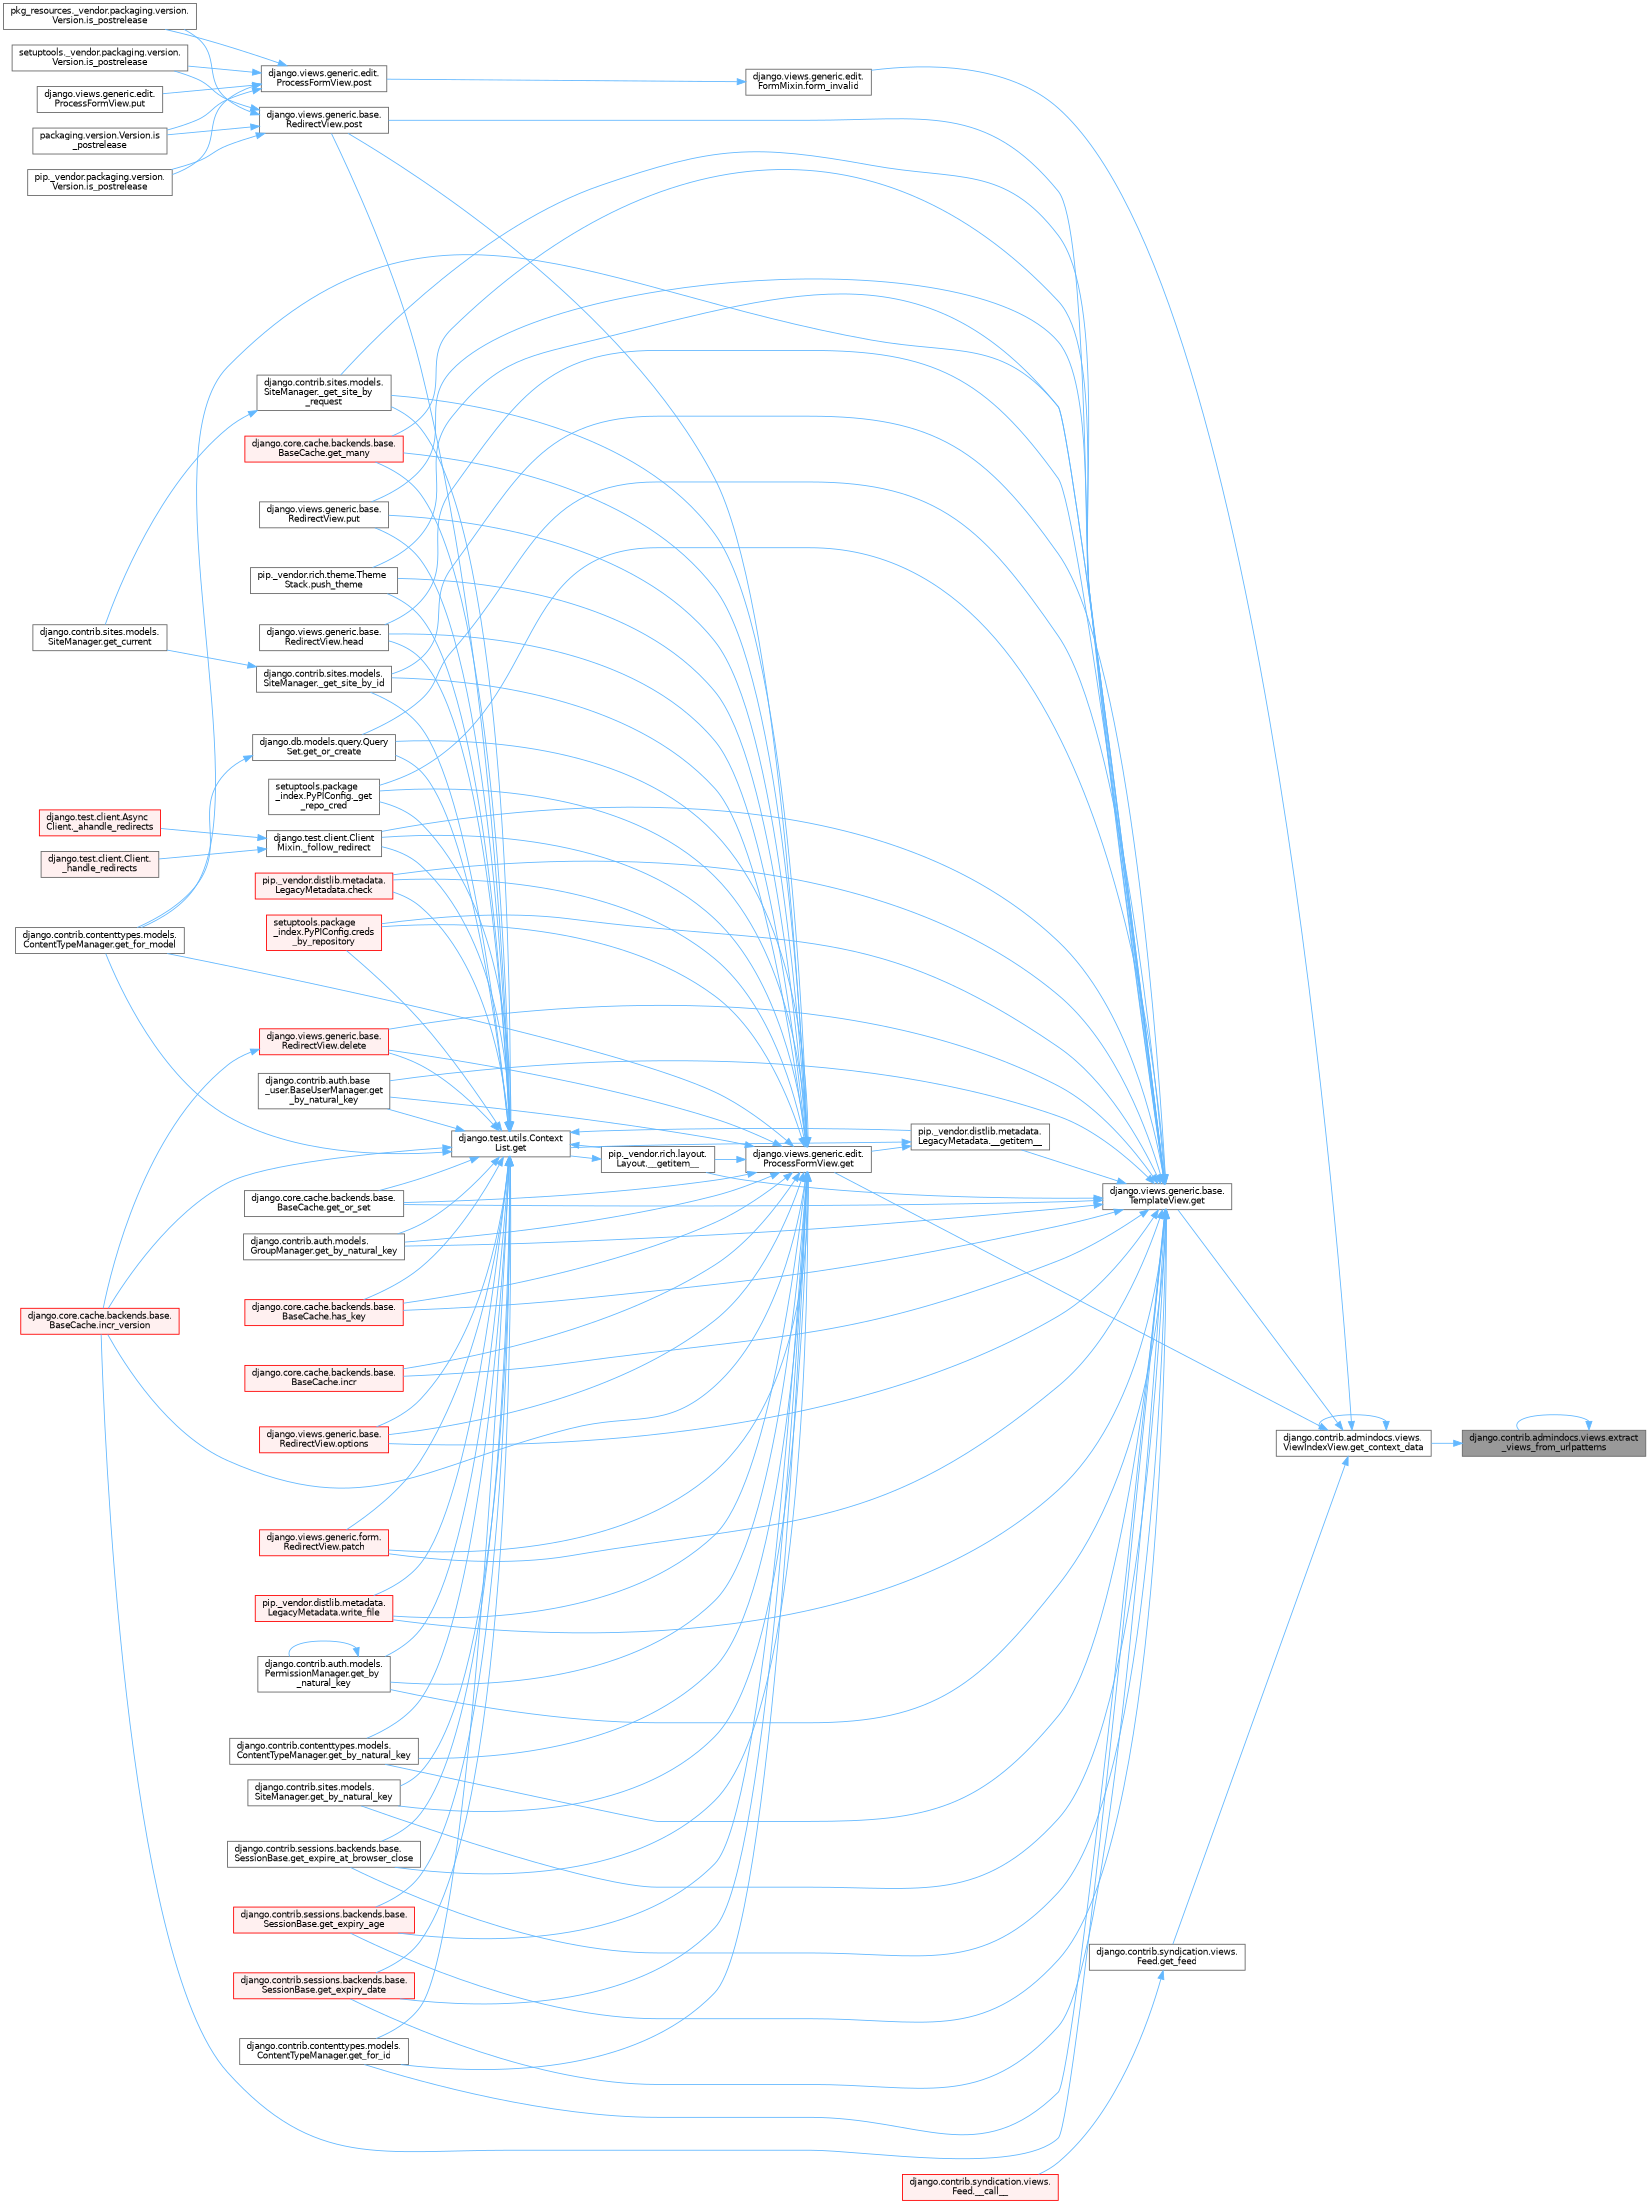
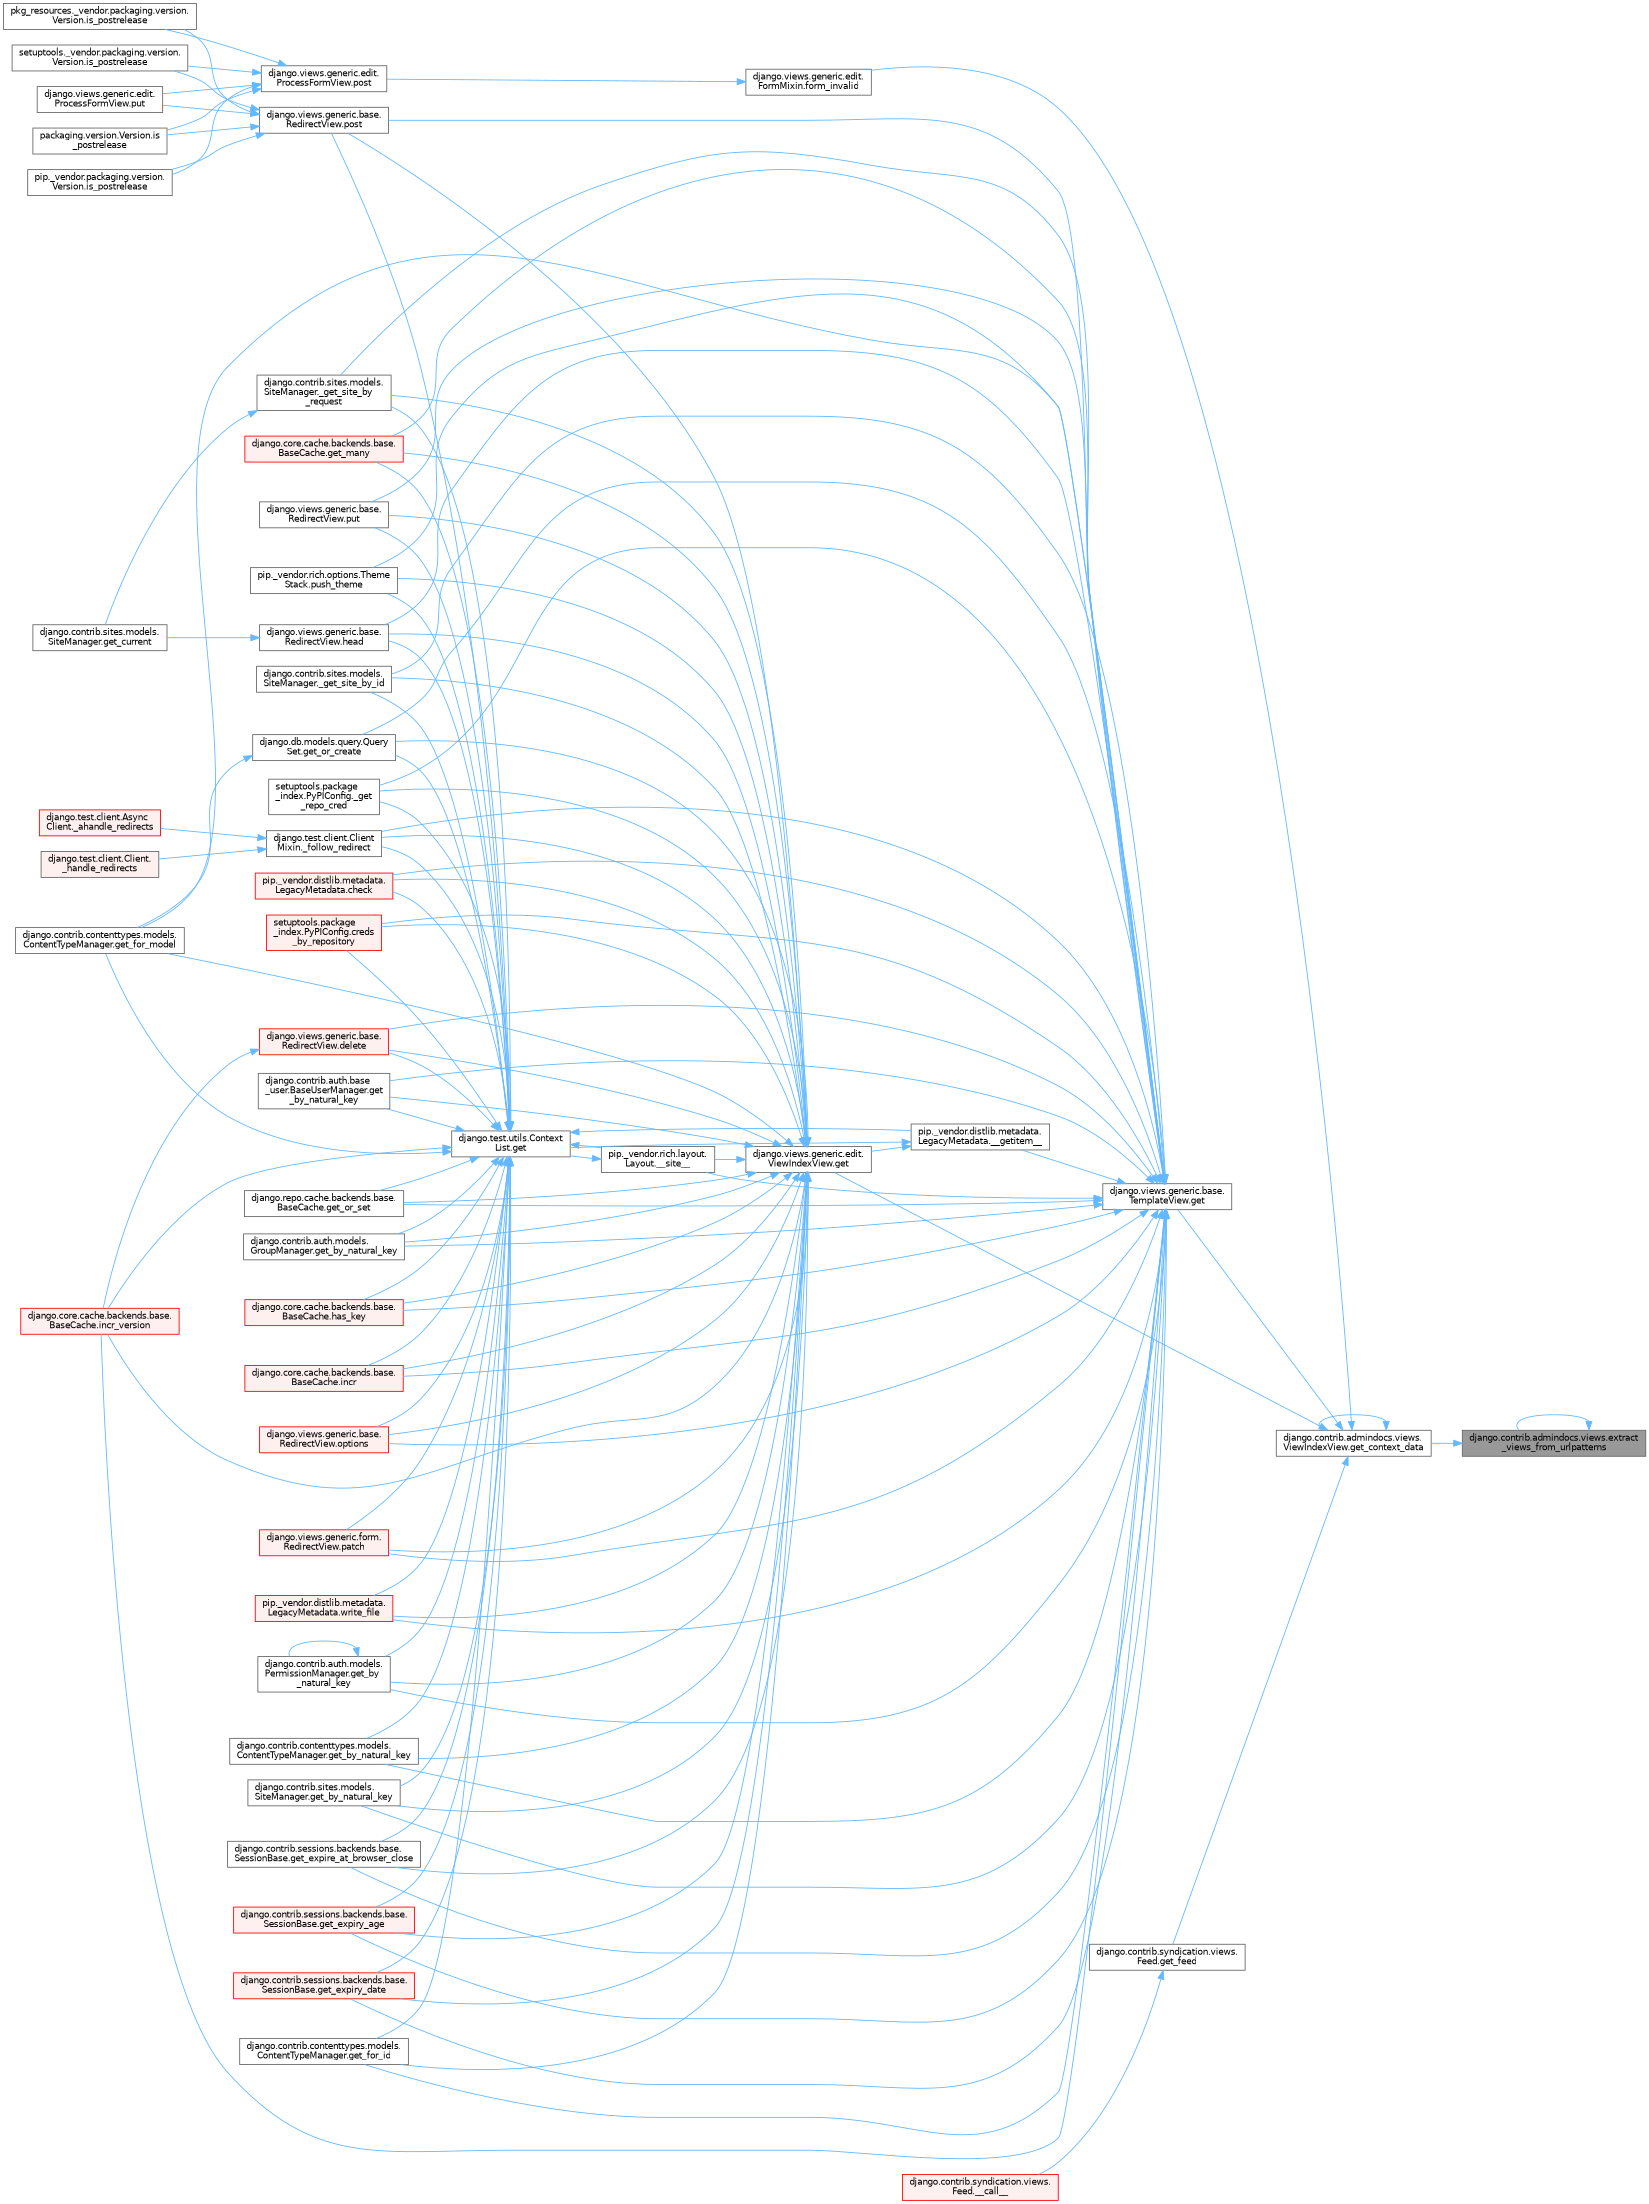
edge "django.views.generic.edit. ProcessFormView.put" -> "django.views.generic.base. RedirectView.post": added
node "pip._vendor.rich.theme.Theme Stack.push_theme": label "pip._vendor.rich.theme.Theme Stack.push_theme" -> "pip._vendor.rich.options.Theme Stack.push_theme"
edge "django.contrib.sites.models. SiteManager.get_current" -> "django.contrib.sites.models. SiteManager._get_site_by_id": now "django.contrib.sites.models. SiteManager.get_current" -> "django.views.generic.base. RedirectView.head"
node "pip._vendor.rich.layout. Layout.__getitem__": label "pip._vendor.rich.layout. Layout.__getitem__" -> "pip._vendor.rich.layout. Layout.__site__"
node "django.views.generic.edit. ProcessFormView.get": label "django.views.generic.edit. ProcessFormView.get" -> "django.views.generic.edit. ViewIndexView.get"
node "django.core.cache.backends.base. BaseCache.get_or_set": label "django.core.cache.backends.base. BaseCache.get_or_set" -> "django.repo.cache.backends.base. BaseCache.get_or_set"
edge "django.core.cache.backends.base. BaseCache.incr" -> "django.test.utils.Context List.get": added
